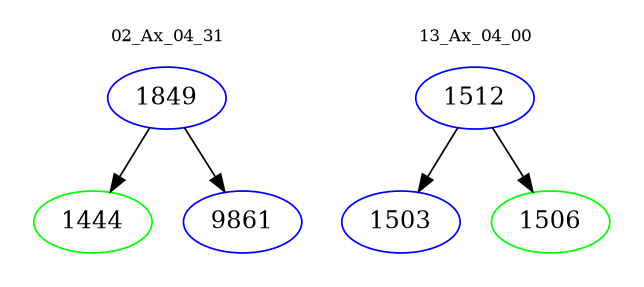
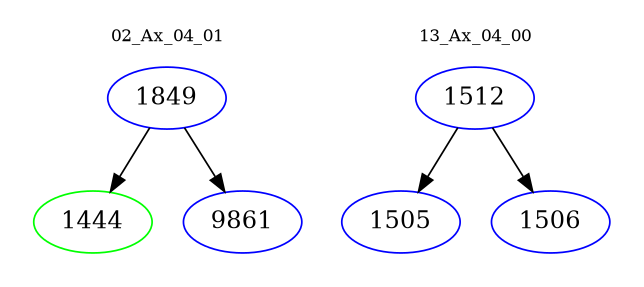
cluster "02_Ax_04_31": label "02_Ax_04_31" -> "02_Ax_04_01"
node "1503": label "1503" -> "1505"
node "1506": color green -> blue
